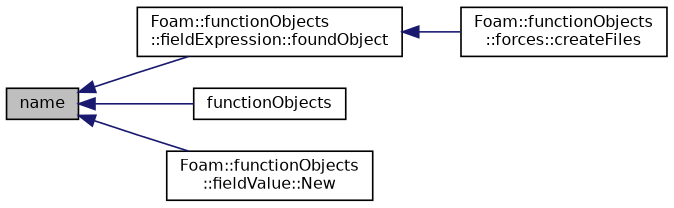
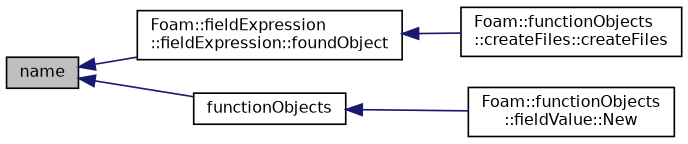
node "Foam::functionObjects ::fieldExpression::foundObject": label "Foam::functionObjects ::fieldExpression::foundObject" -> "Foam::fieldExpression ::fieldExpression::foundObject"
node "Foam::functionObjects ::forces::createFiles": label "Foam::functionObjects ::forces::createFiles" -> "Foam::functionObjects ::createFiles::createFiles"
edge "Foam::functionObjects ::fieldValue::New" -> "name": now "Foam::functionObjects ::fieldValue::New" -> "functionObjects"
